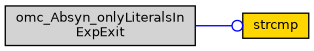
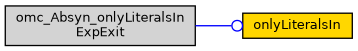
node "strcmp": label "strcmp" -> "onlyLiteralsIn"
